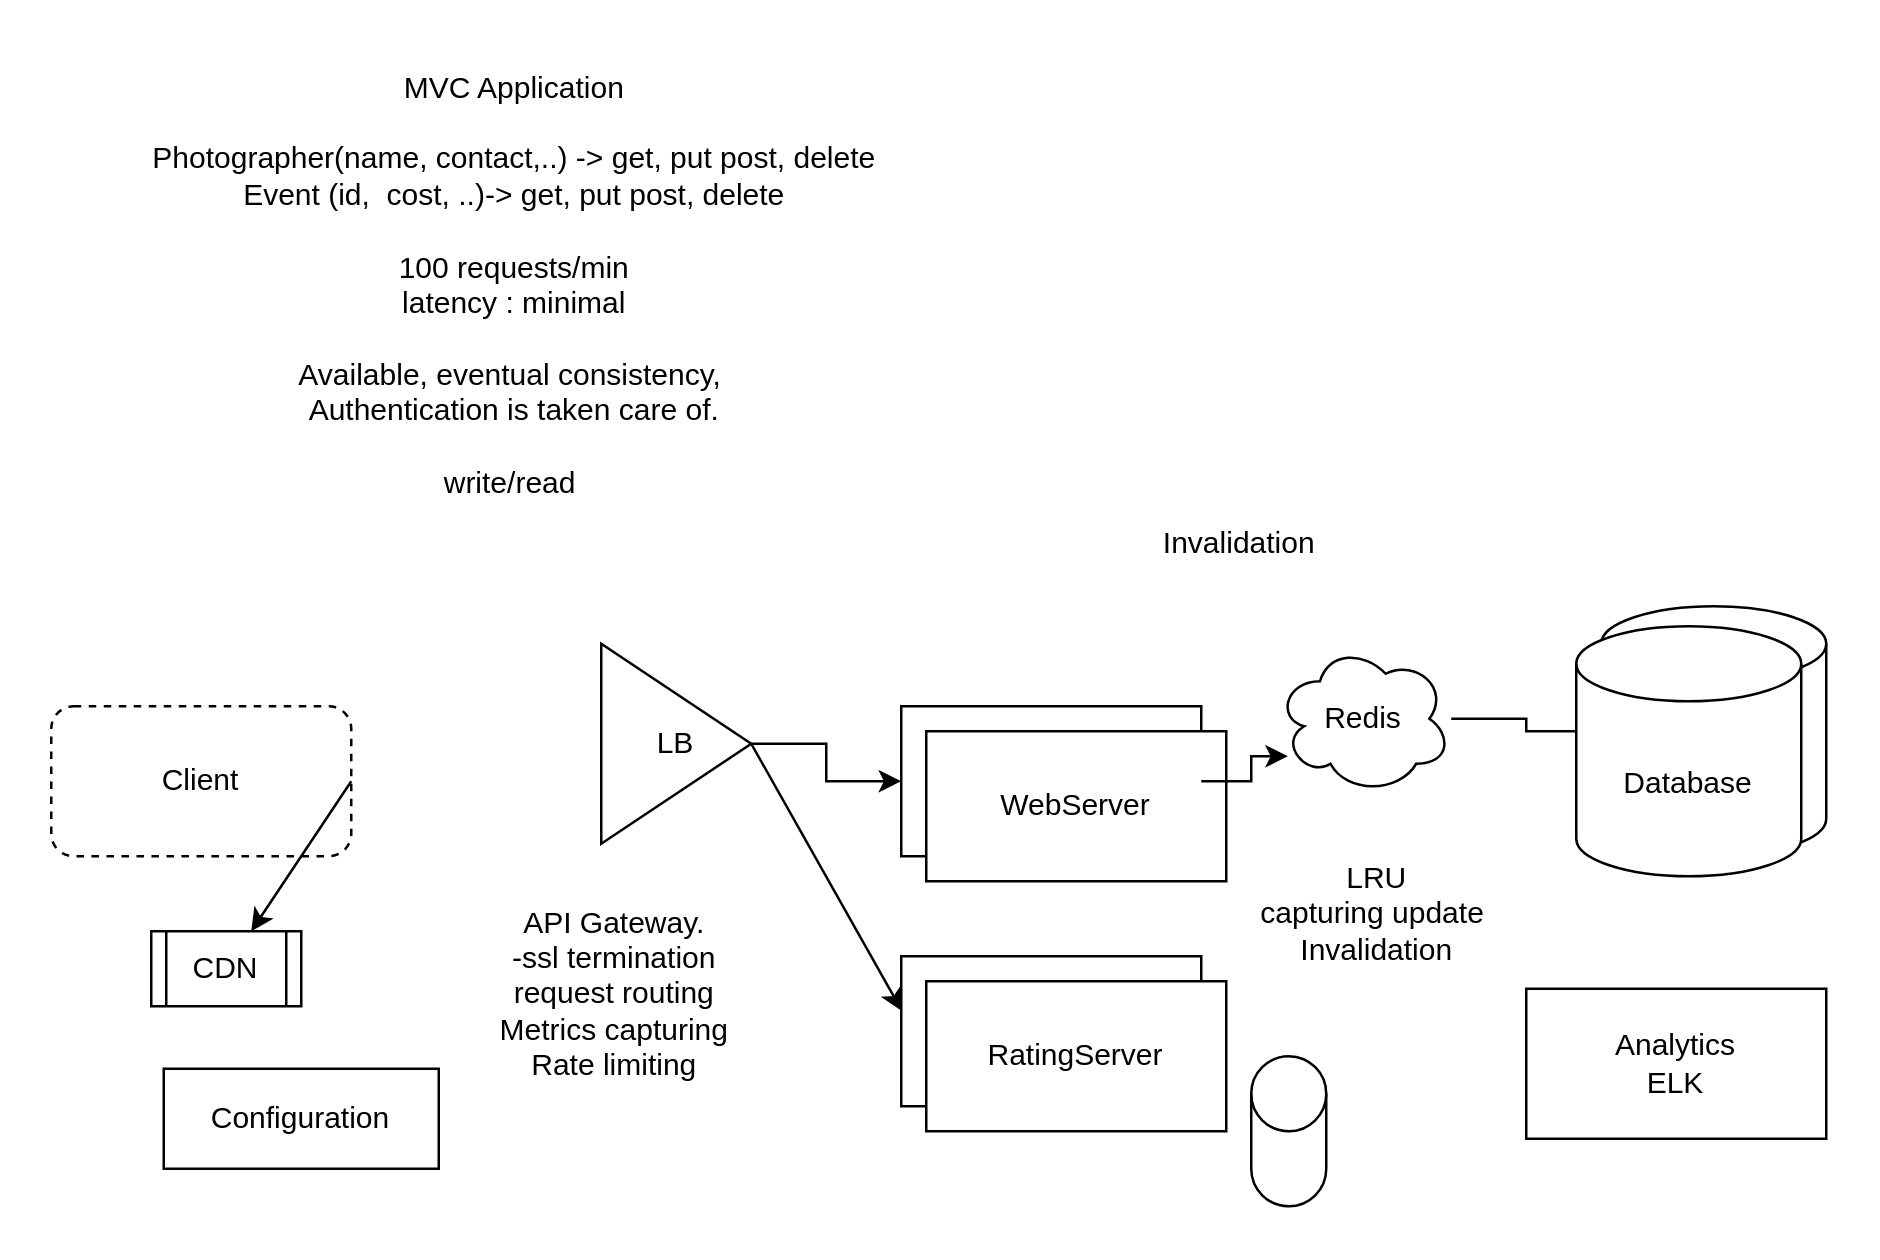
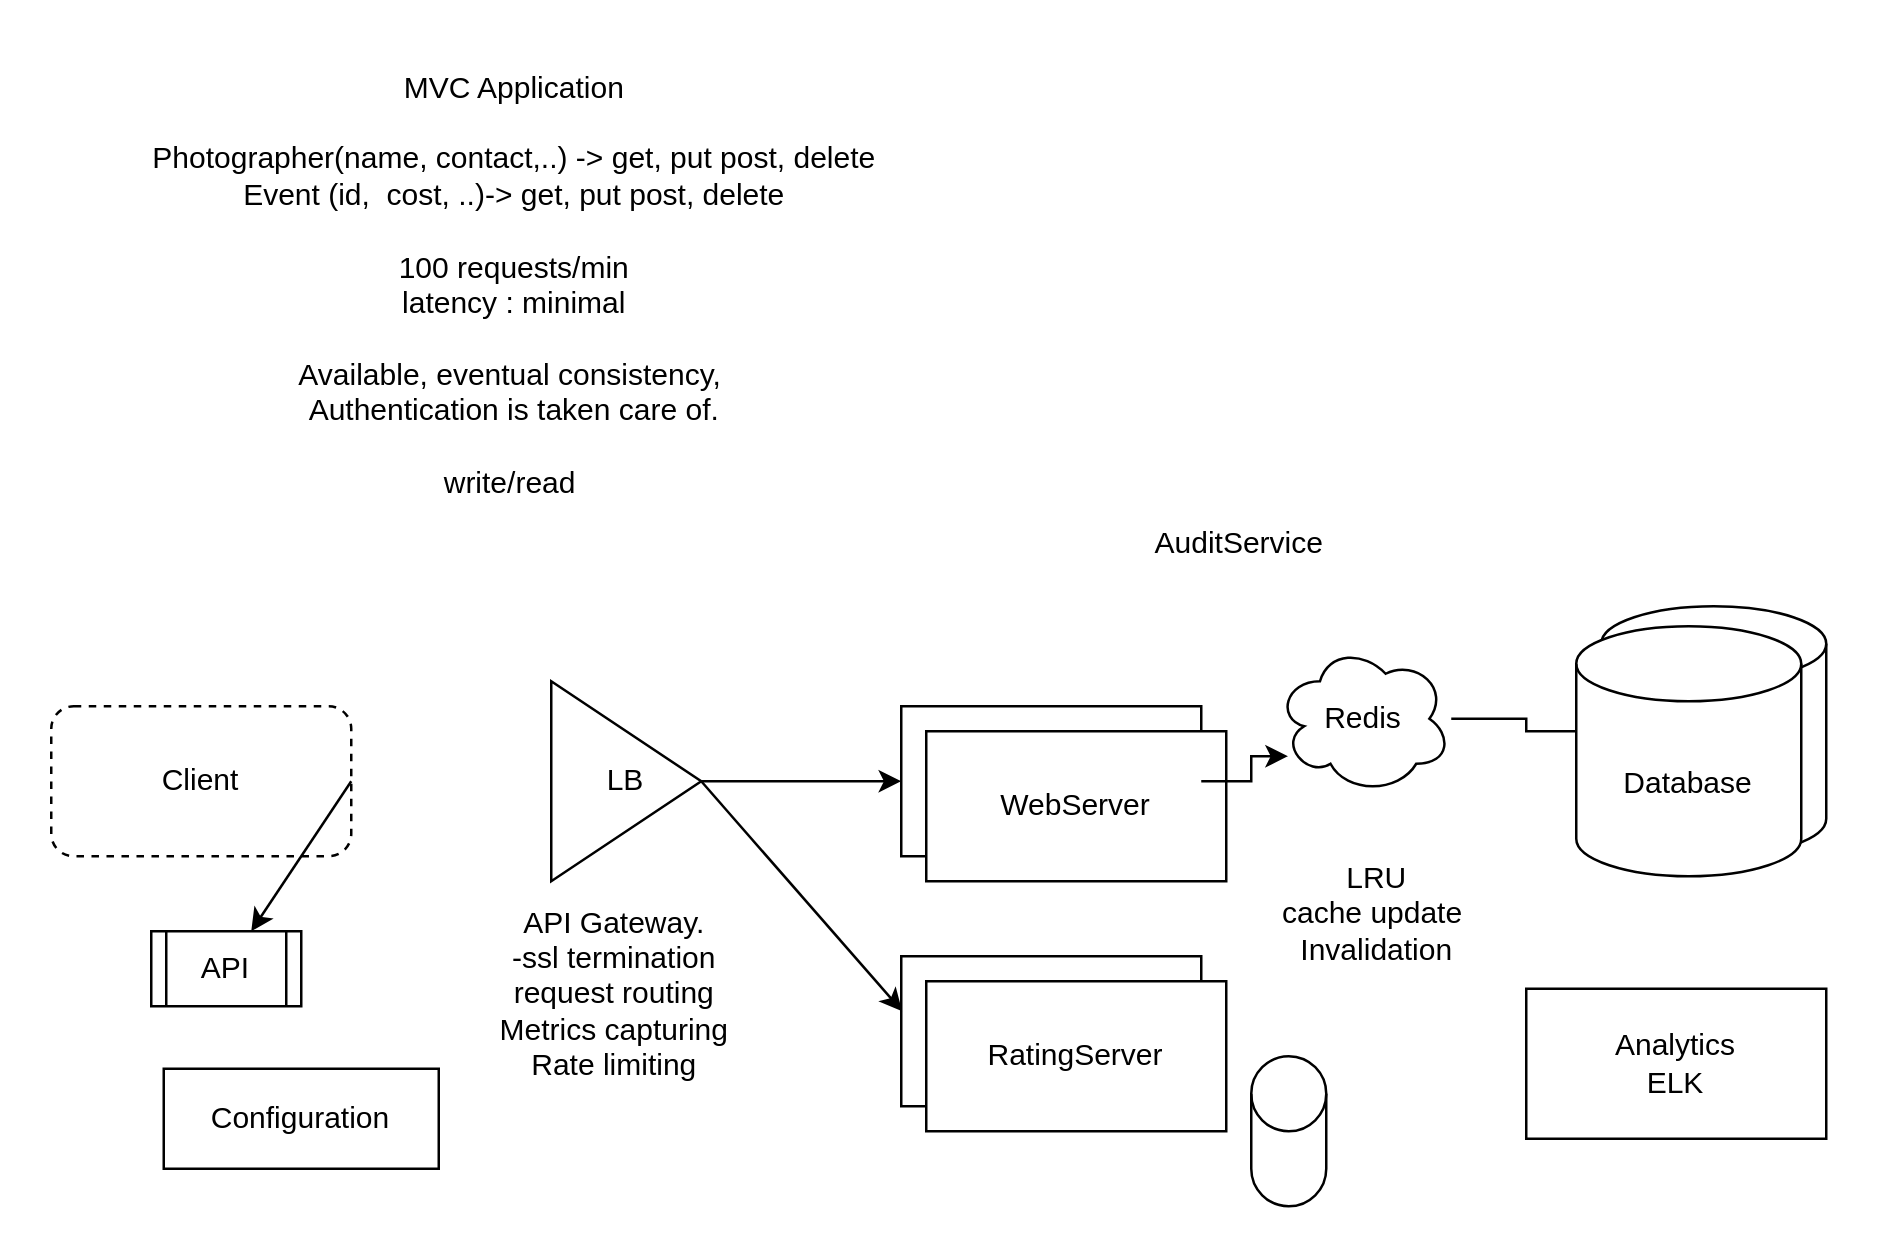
node "Invalidation": label "Invalidation" -> "AuditService"
node "LB": moved (676, 744) -> (626, 781)
node "LRU capturing update Invalidation": label "LRU capturing update Invalidation" -> "LRU cache update Invalidation"
node "CDN": label "CDN" -> "API"
